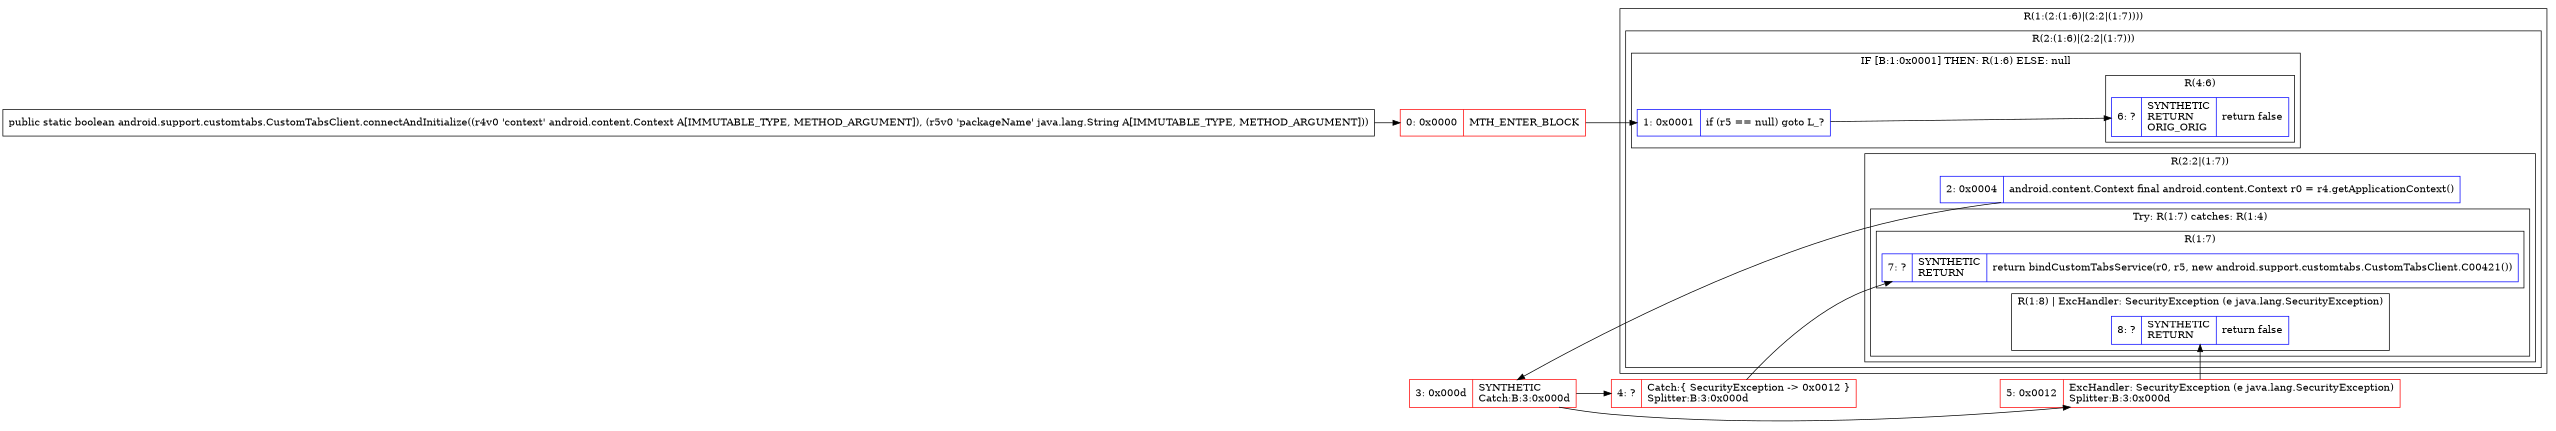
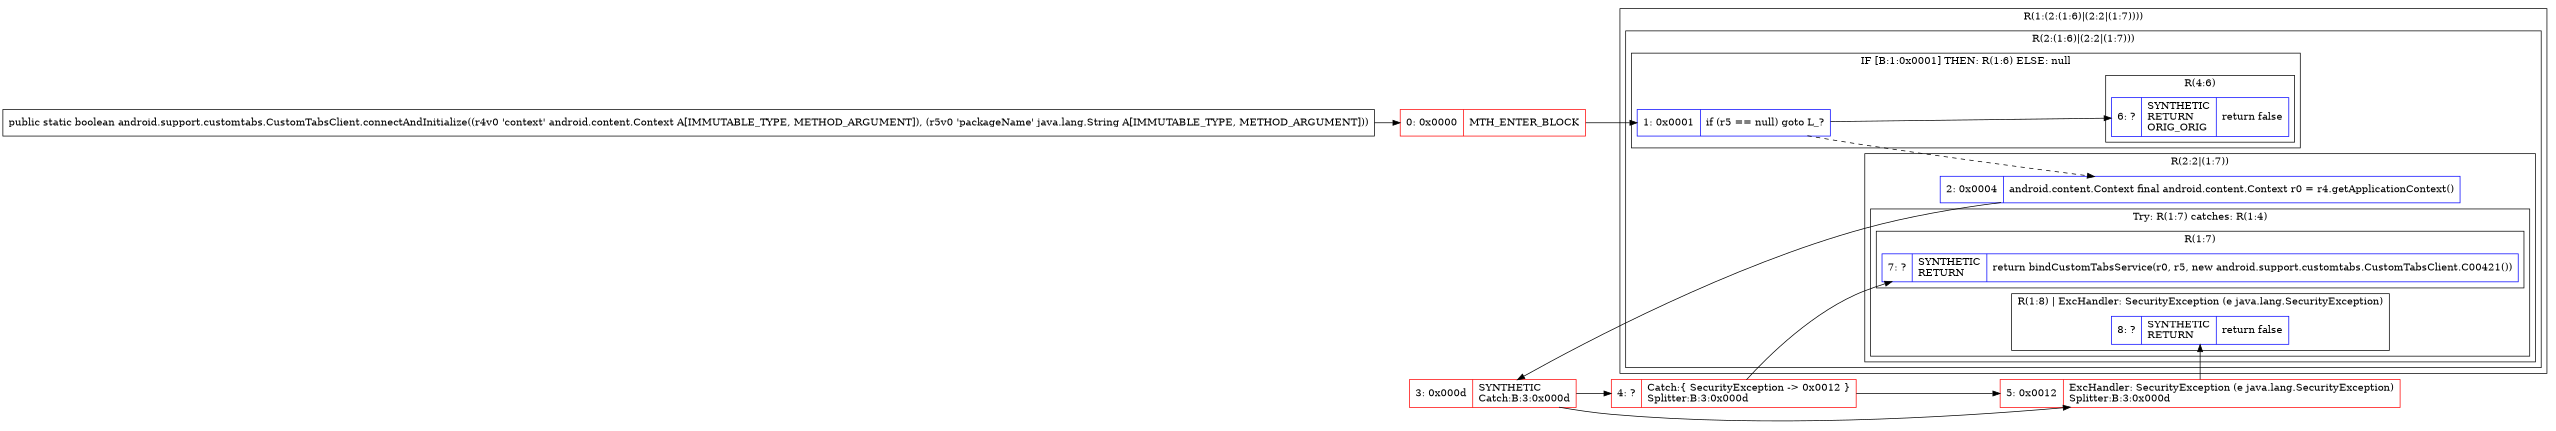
edge "1: 0x0001" -> "2: 0x0004": added
edge "4: ?" -> "5: 0x0012": added
